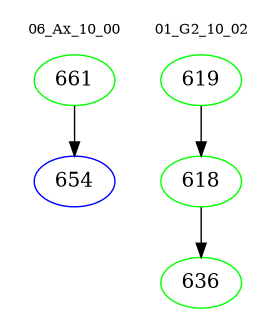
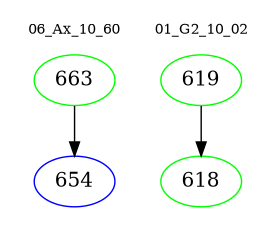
cluster "06_Ax_10_00": label "06_Ax_10_00" -> "06_Ax_10_60"
node "661": label "661" -> "663"
node "636": removed
